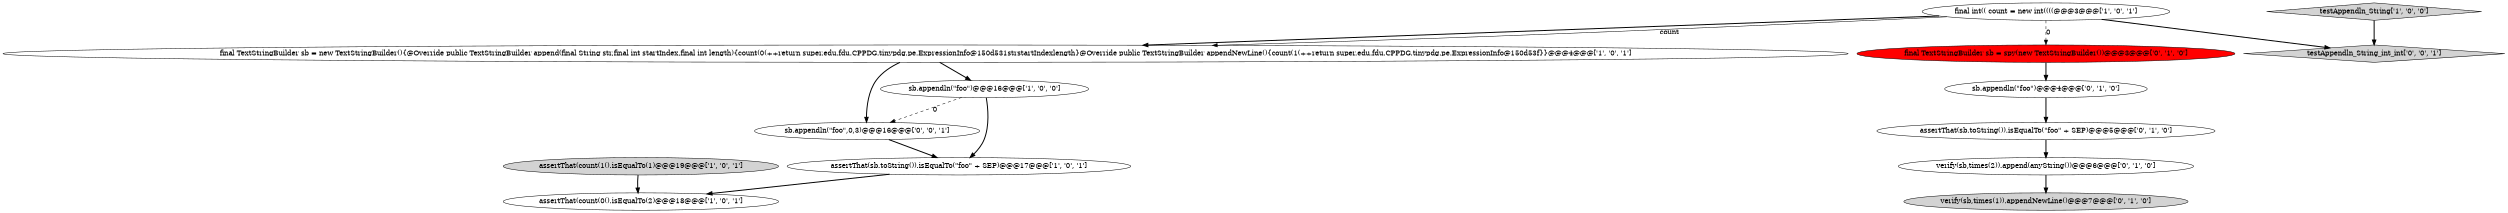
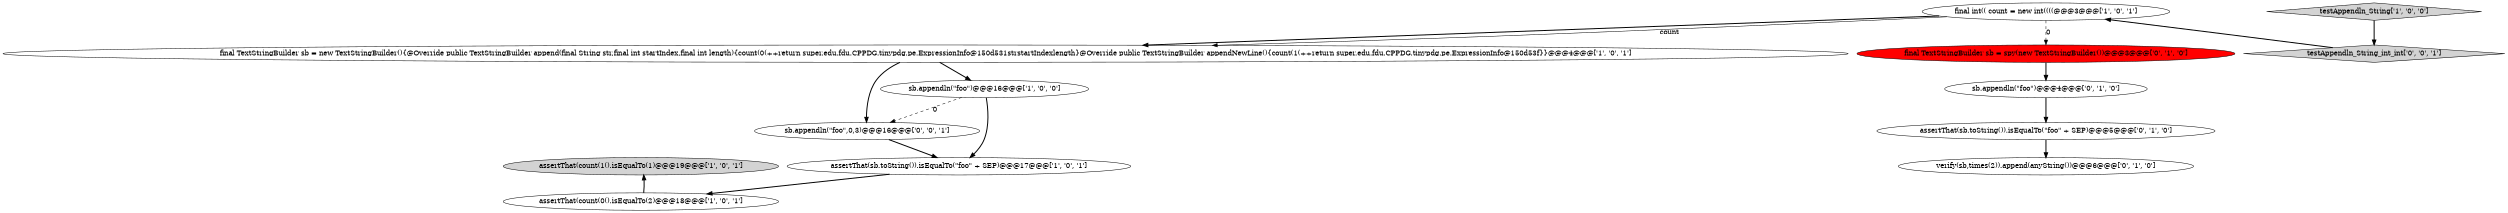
edge "final int(( count = new int((((@@@3@@@['1', '0', '1']" -> "testAppendln_String_int_int['0', '0', '1']": reversed
edge "assertThat(count(1().isEqualTo(1)@@@19@@@['1', '0', '1']" -> "assertThat(count(0().isEqualTo(2)@@@18@@@['1', '0', '1']": reversed
node "verify(sb,times(1)).appendNewLine()@@@7@@@['0', '1', '0']": removed
